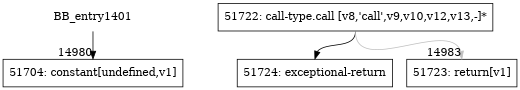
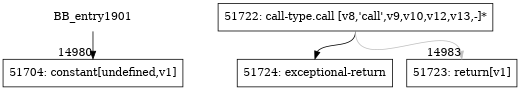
node "BB_entry1401": label "BB_entry1401" -> "BB_entry1901"
